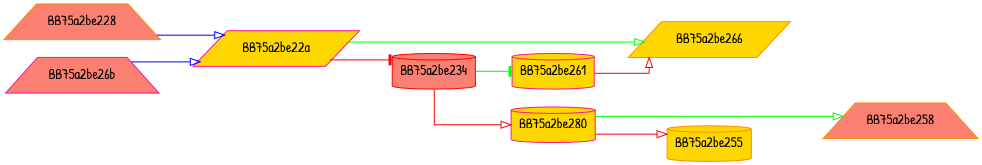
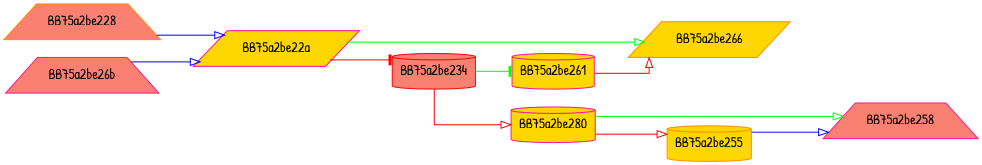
node "BB75a2be258": color darkorange -> deeppink
edge "BB75a2be255" -> "BB75a2be258": added
